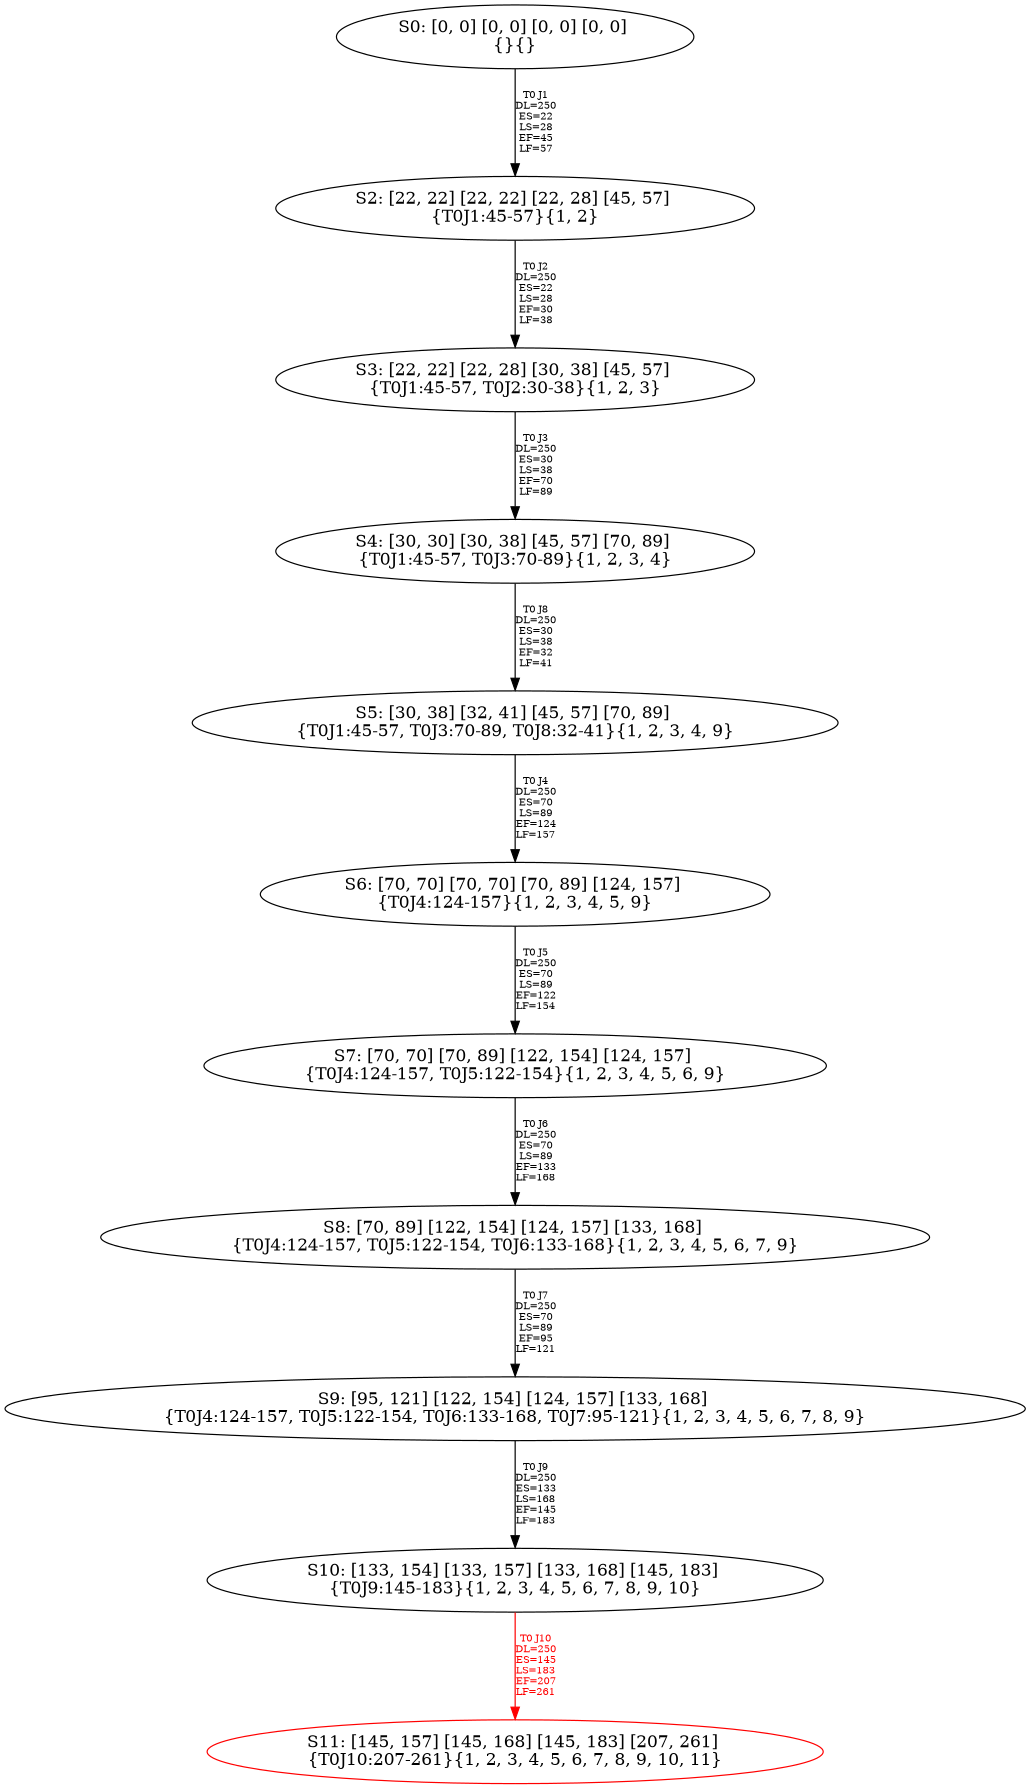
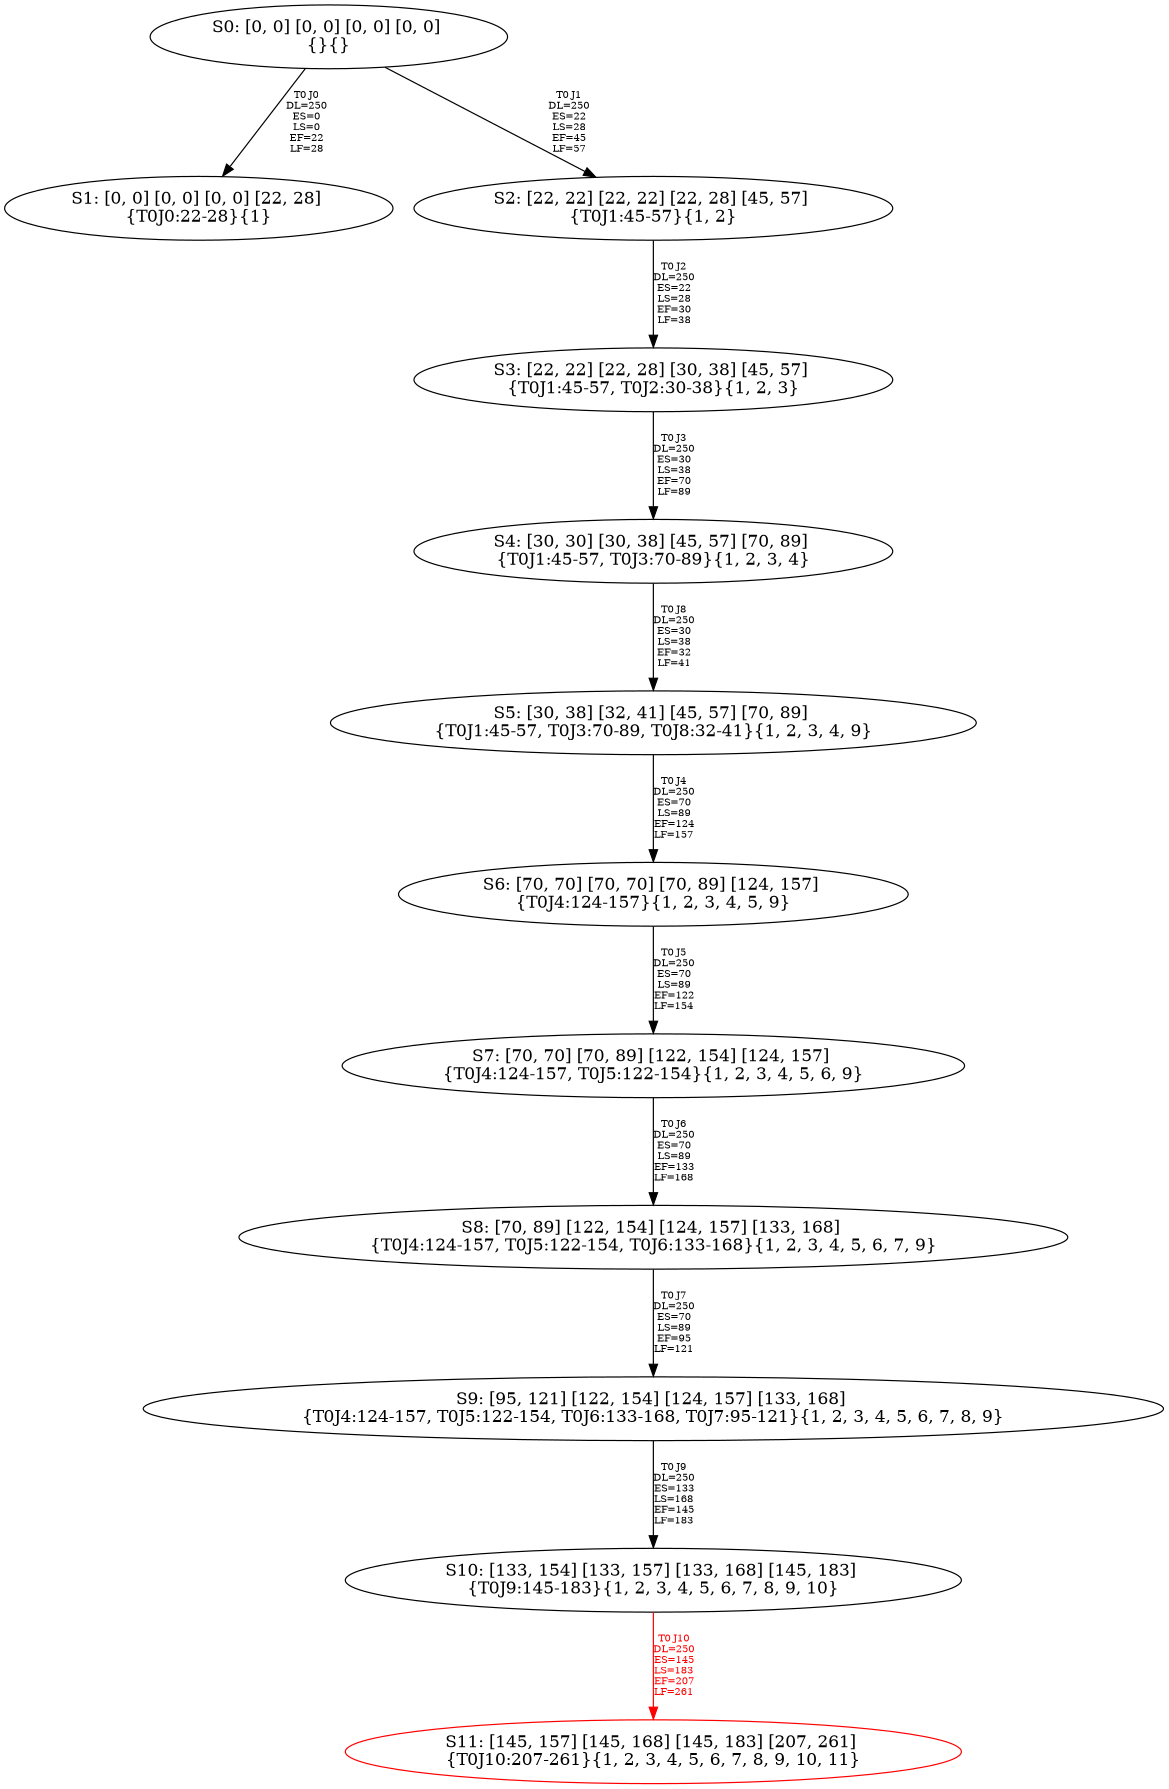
node "S1: [0, 0] [0, 0] [0, 0] [22, 28] {T0J0:22-28}{1}": added
